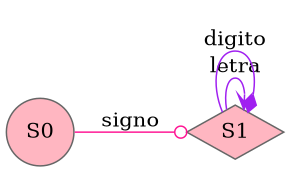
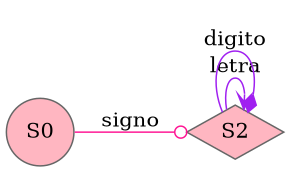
node "S1": label "S1" -> "S2"
